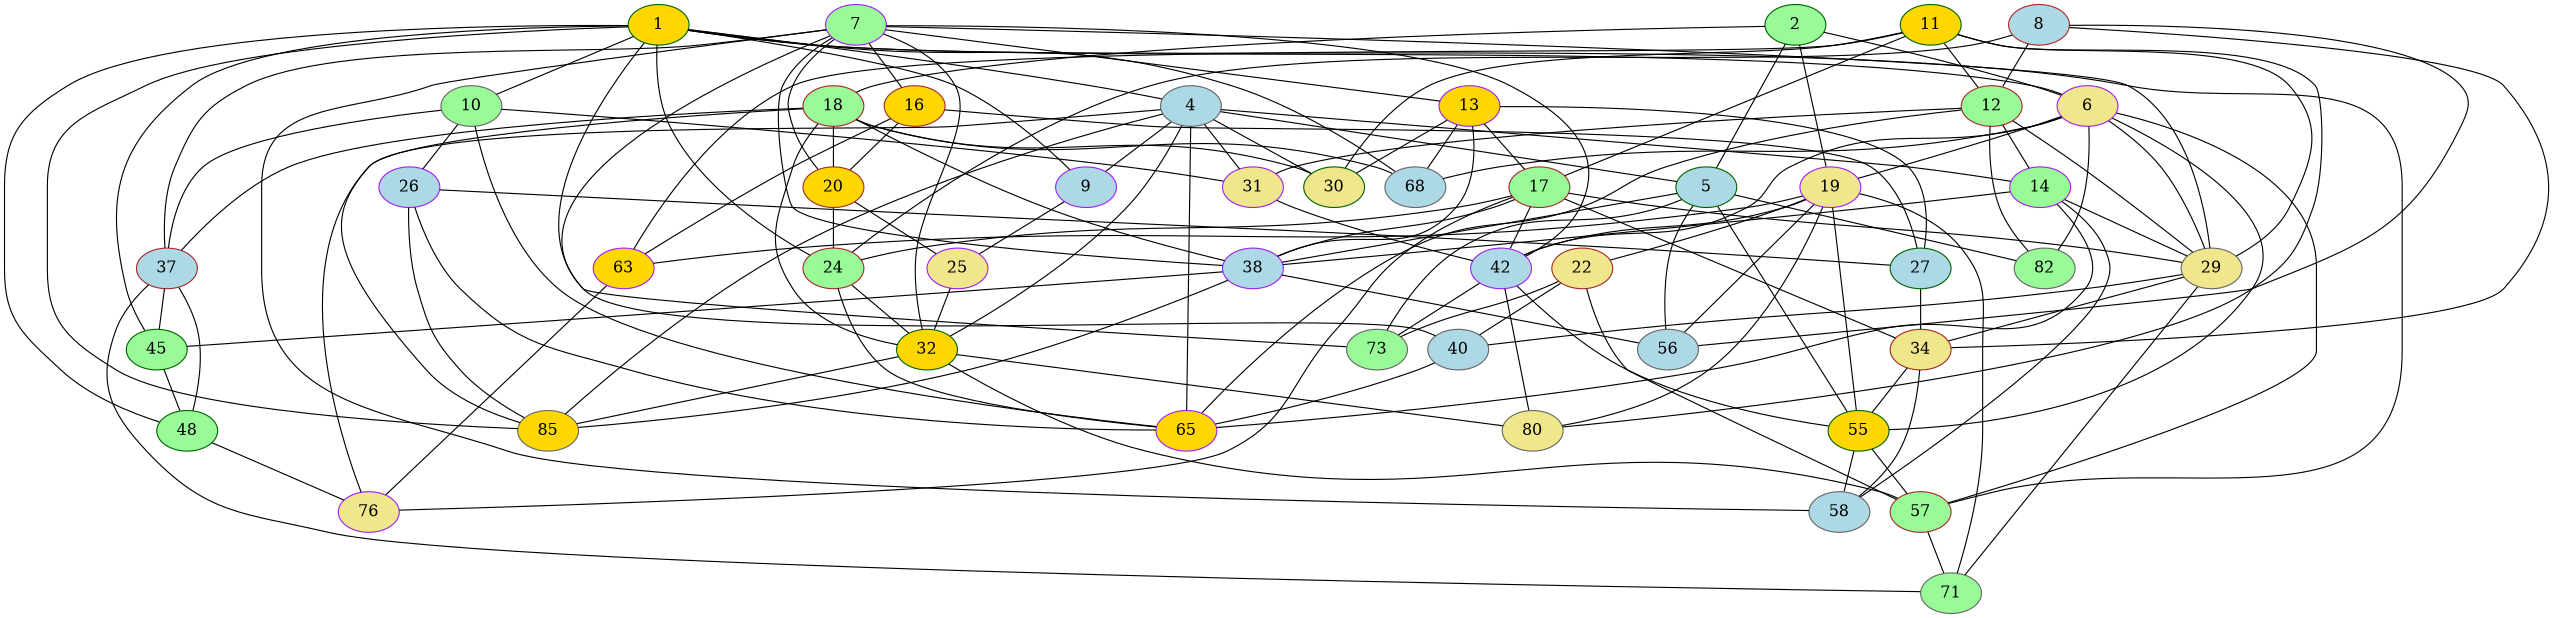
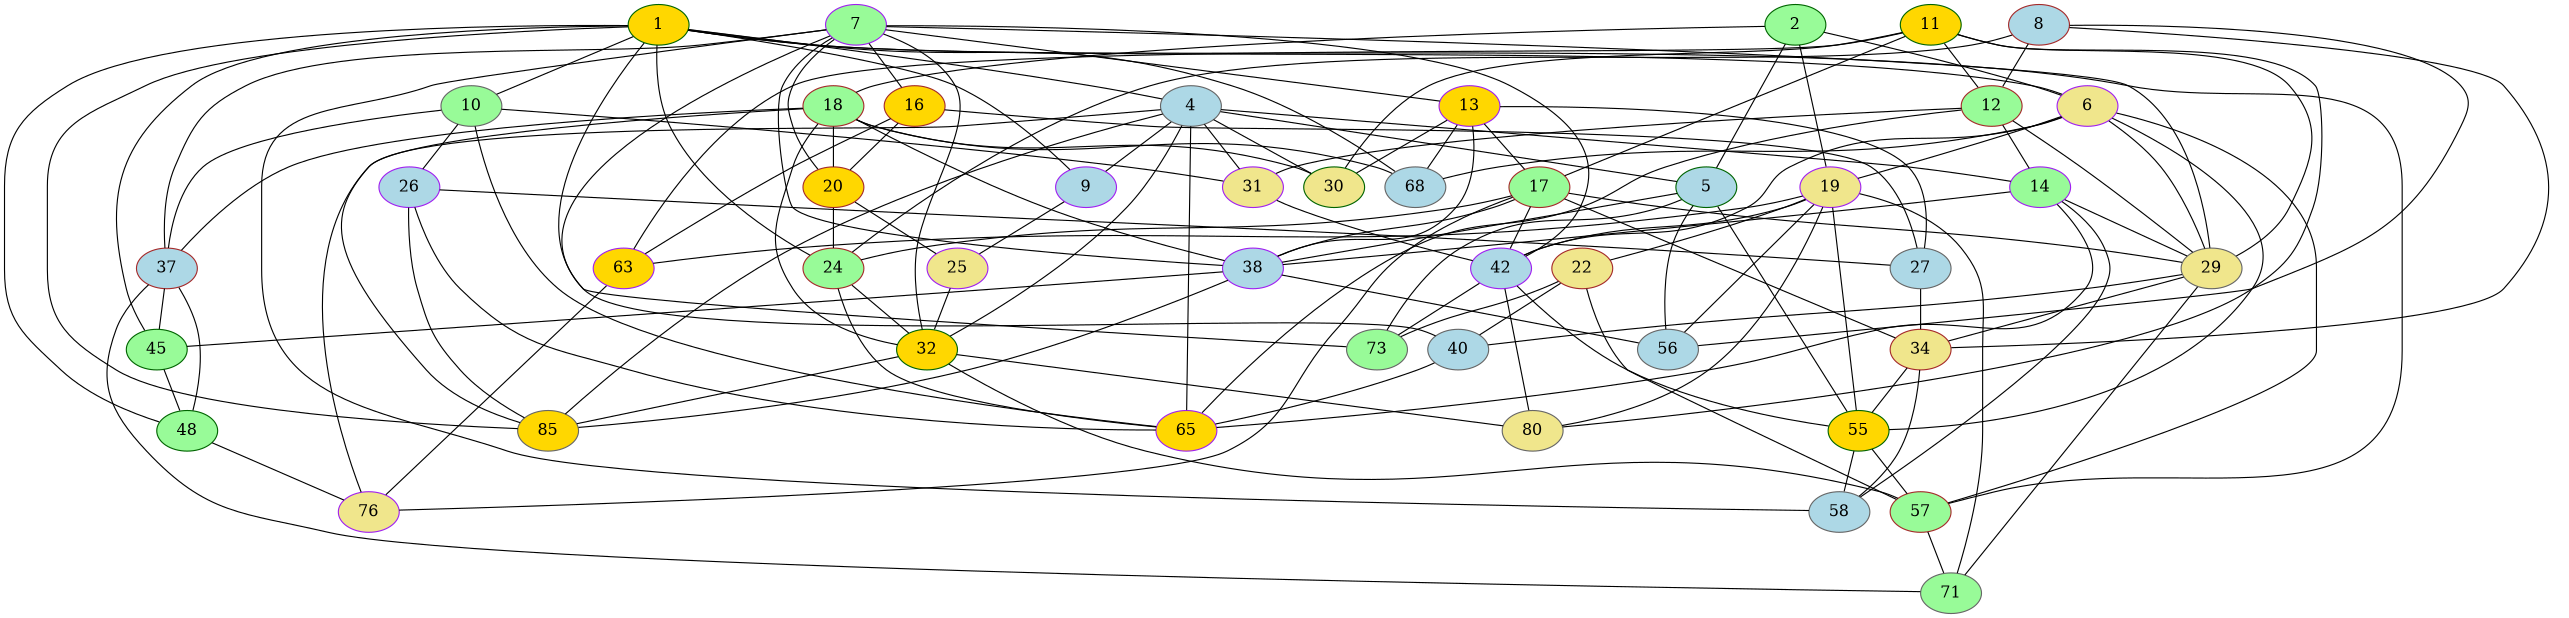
node "27": color darkgreen -> gray40
node "82": removed
